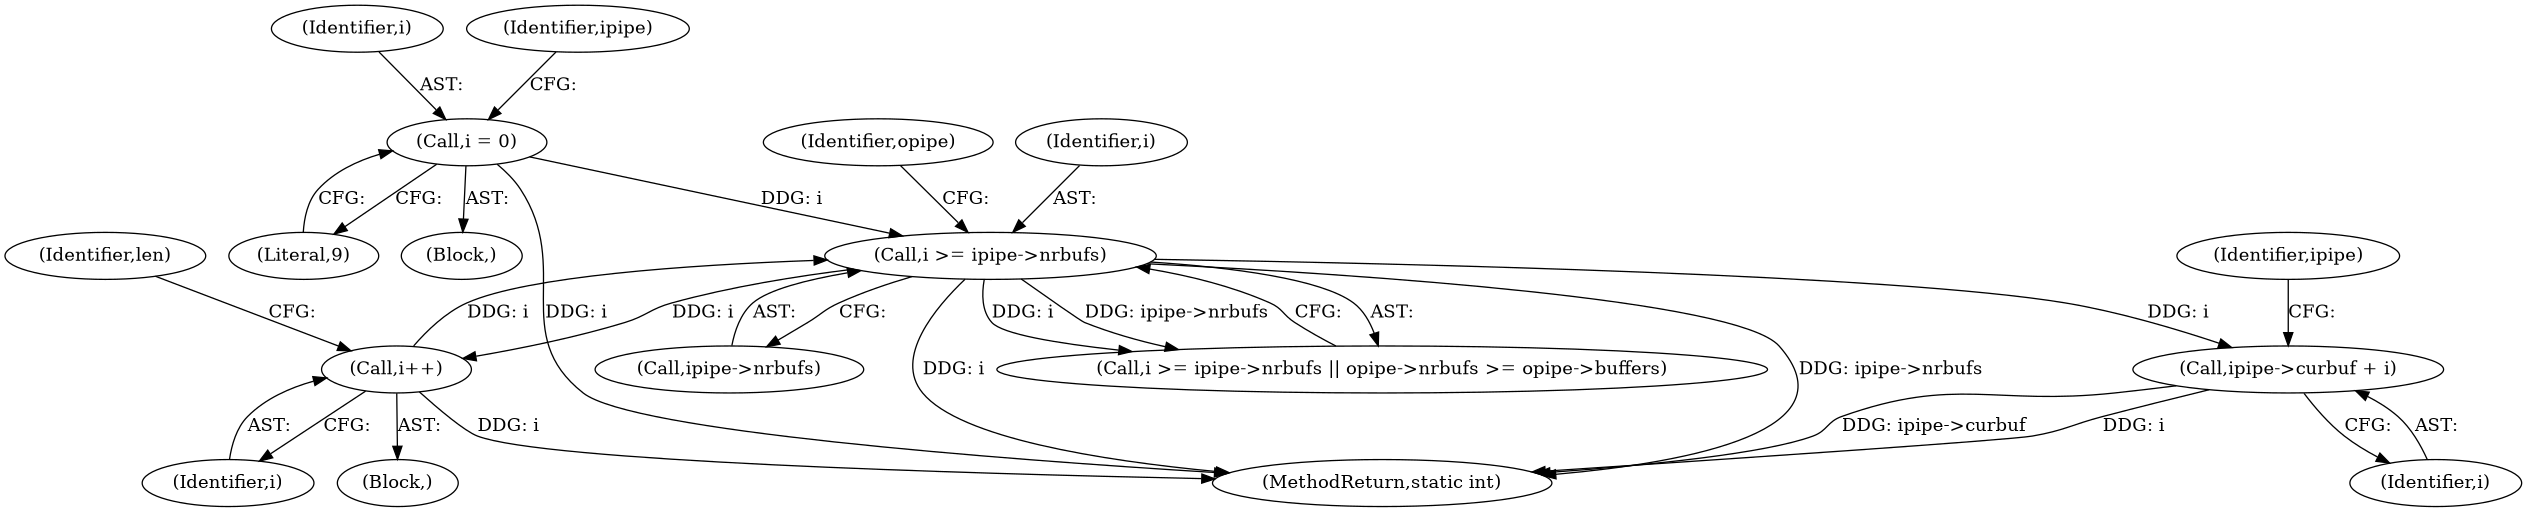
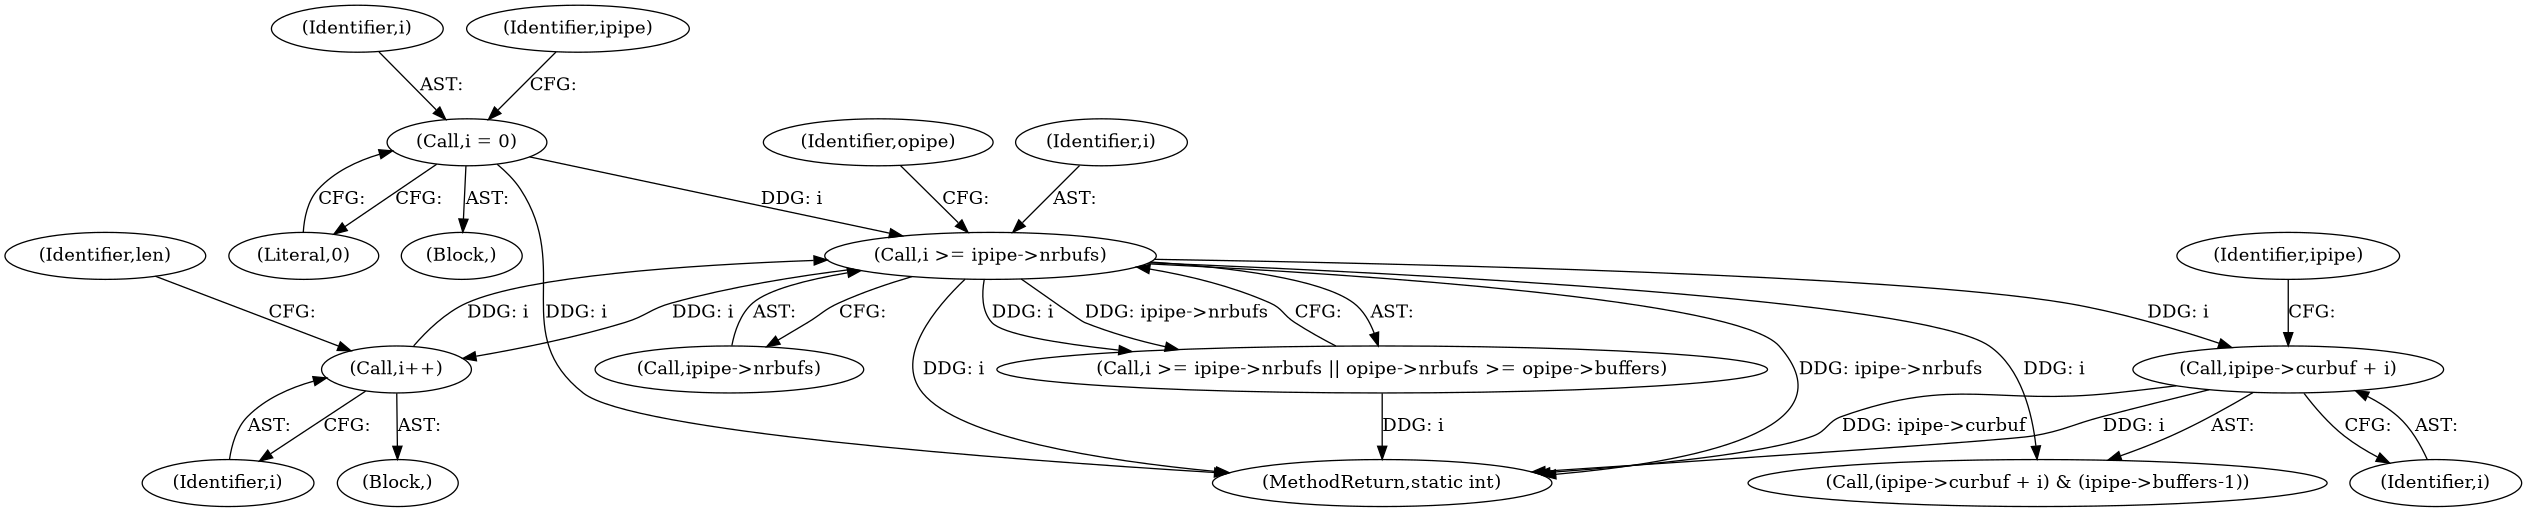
node "(Literal,9)": label "(Literal,9)" -> "(Literal,0)"
edge "(Call,i++)" -> "(MethodReturn,static int)": now "(Call,i >= ipipe->nrbufs || opipe->nrbufs >= opipe->buffers)" -> "(MethodReturn,static int)"
node "(Call,(ipipe->curbuf + i) & (ipipe->buffers-1))": added
